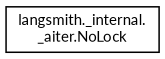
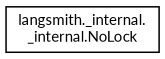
node "langsmith._internal. _aiter.NoLock": label "langsmith._internal. _aiter.NoLock" -> "langsmith._internal. _internal.NoLock"
